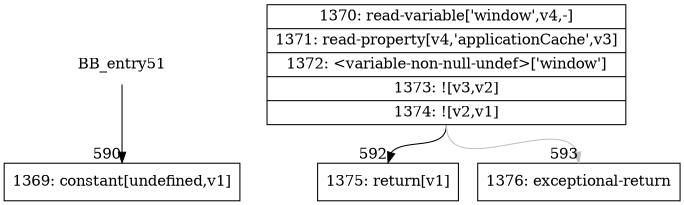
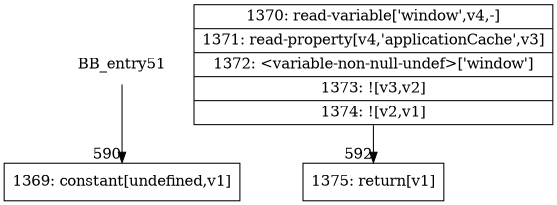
node "1376: exceptional-return": removed
